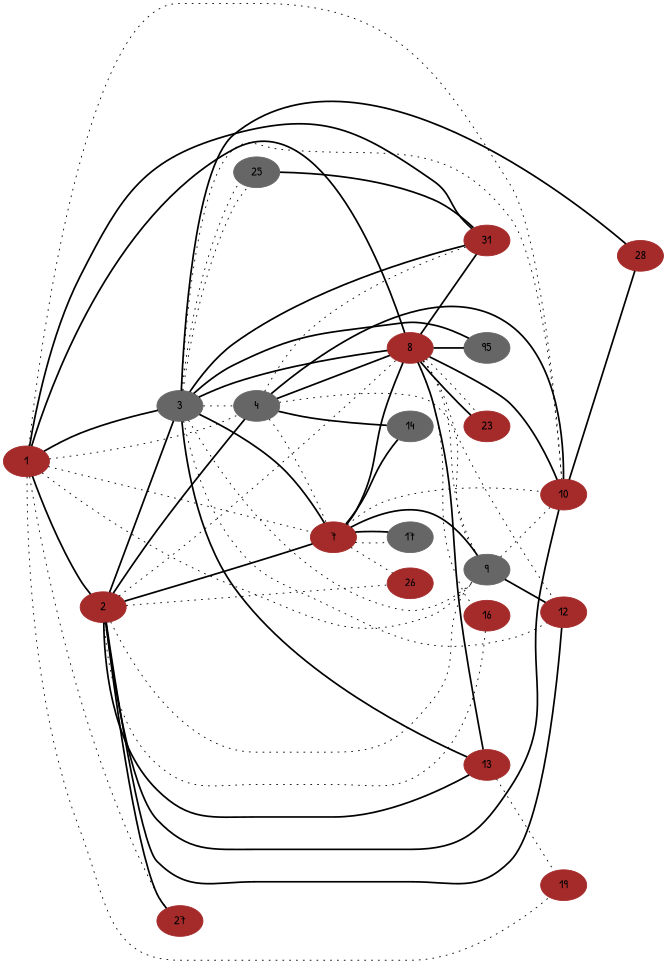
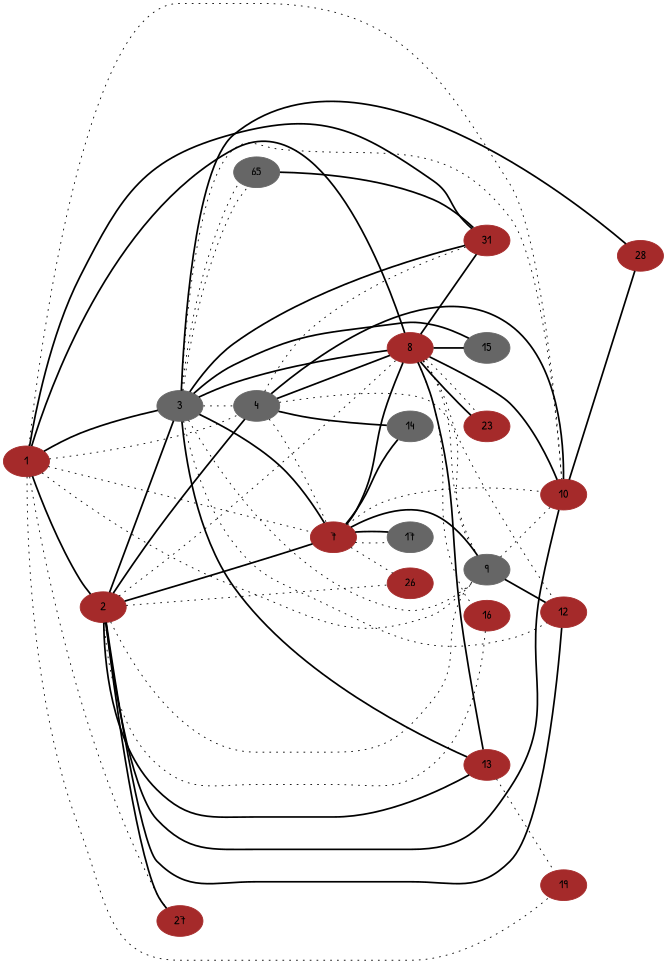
node "25": label "25" -> "65"
node "95": label "95" -> "15"
